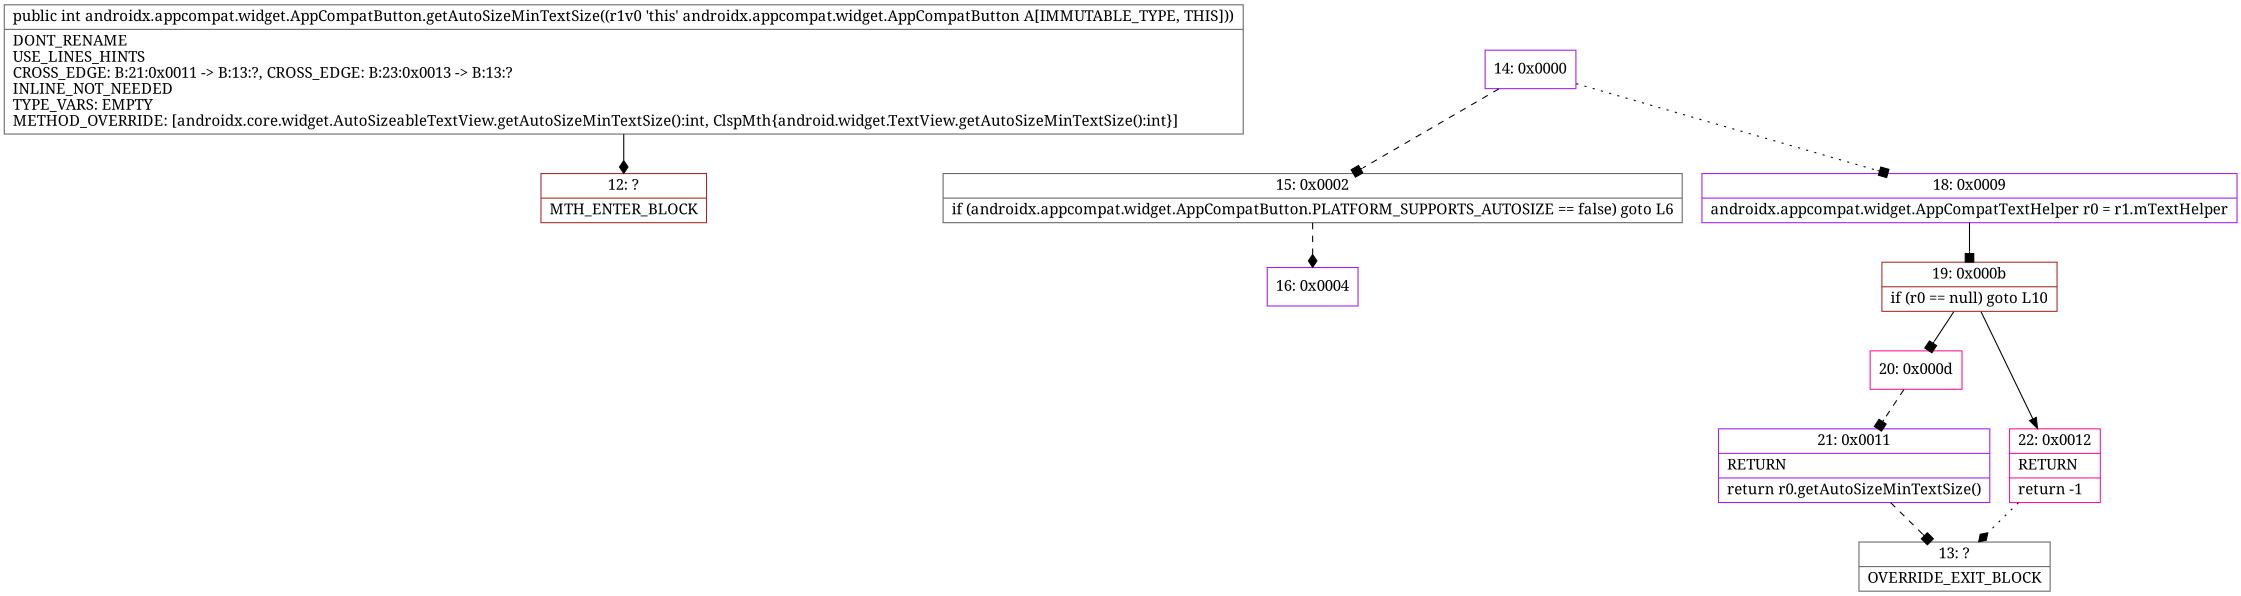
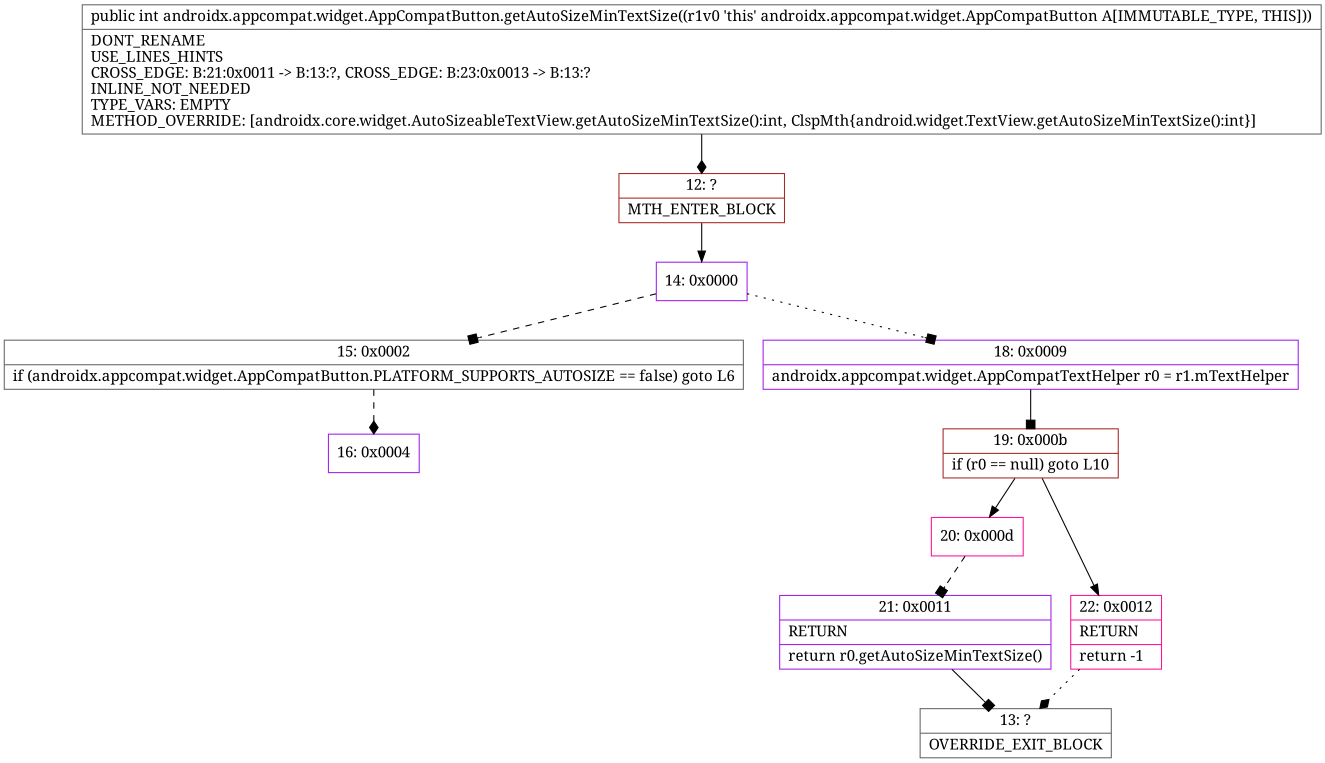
edge "12: ?" -> "14: 0x0000": added
edge "19: 0x000b" -> "20: 0x000d": arrowhead box -> normal
edge "21: 0x0011" -> "13: ?": style dashed -> solid
